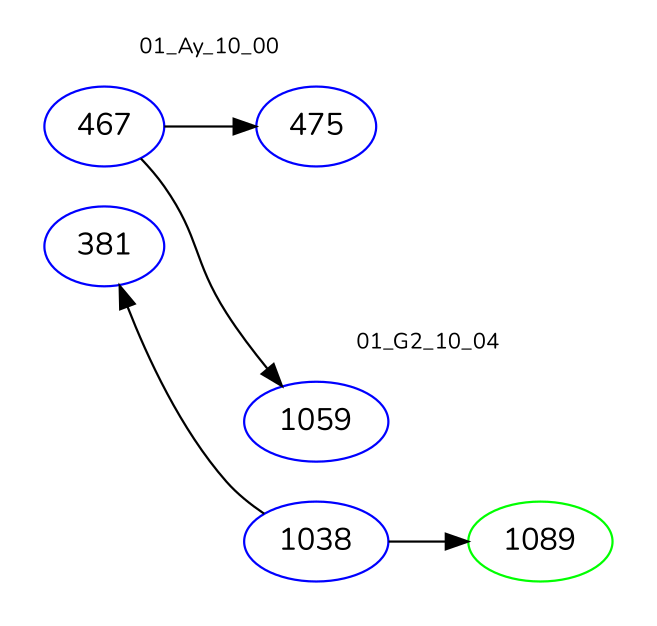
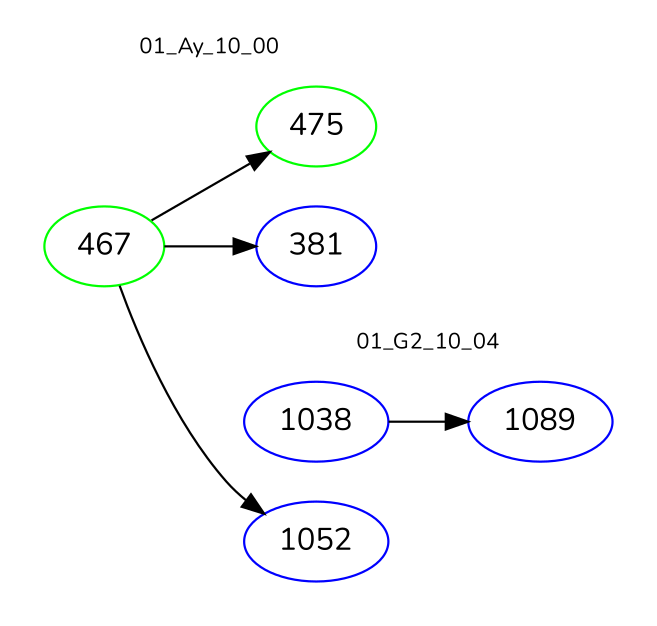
node "467": color blue -> green
node "475": color blue -> green
edge "1038" -> "381": now "467" -> "381"
node "1059": label "1059" -> "1052"
node "1089": color green -> blue
